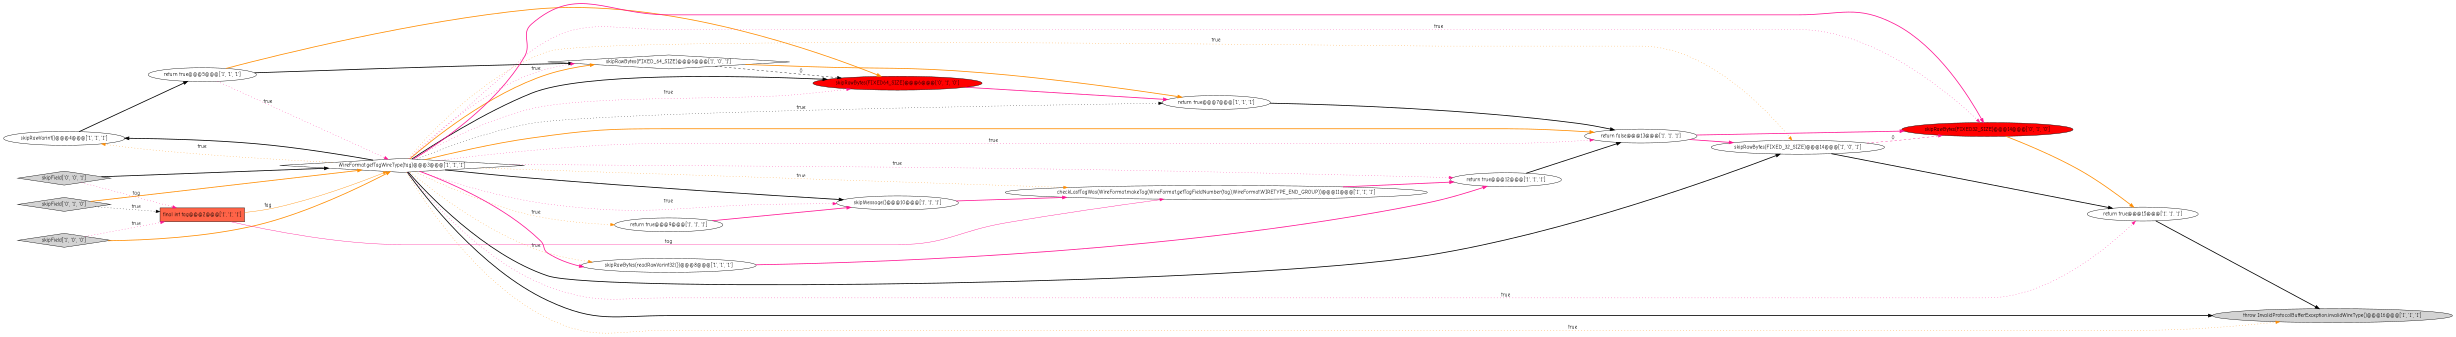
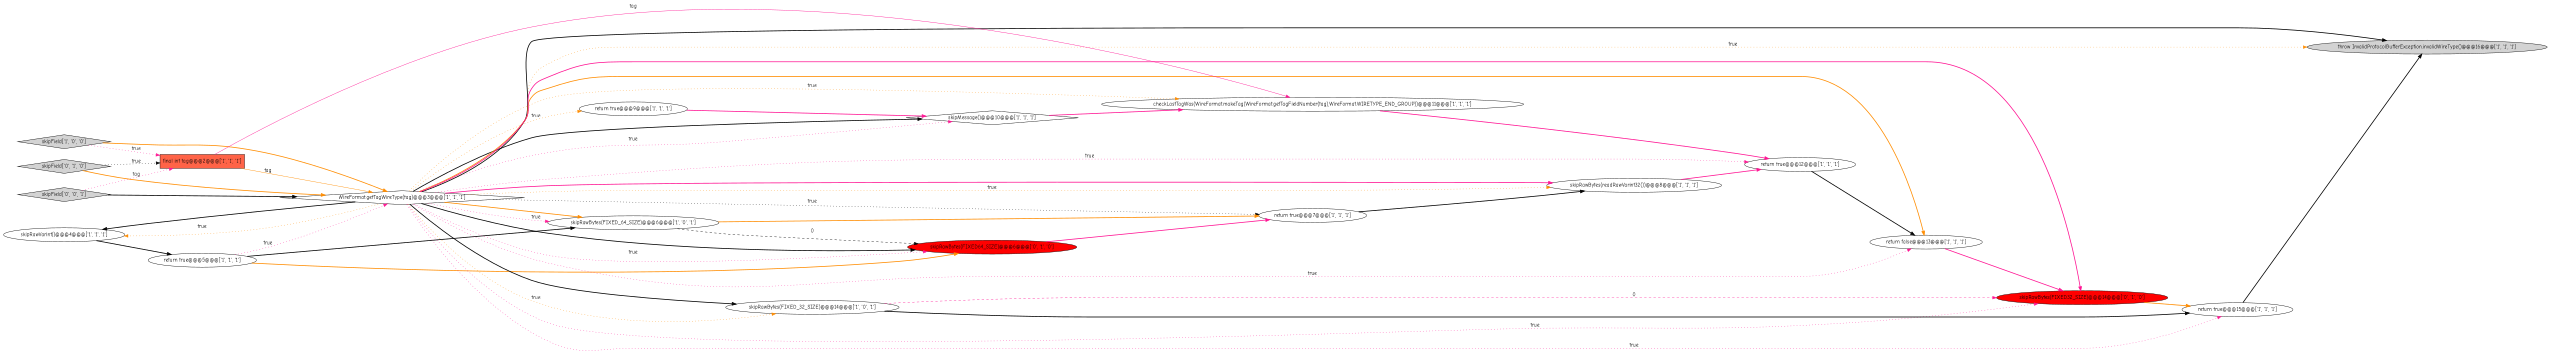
node "skipRawBytes(FIXED_64_SIZE)@@@6@@@['1', '0', '1']": shape diamond -> ellipse
edge "return true@@@7@@@['1', '1', '1']" -> "return false@@@13@@@['1', '1', '1']": now "return true@@@7@@@['1', '1', '1']" -> "skipRawBytes(readRawVarint32())@@@8@@@['1', '1', '1']"
edge "return false@@@13@@@['1', '1', '1']" -> "skipRawBytes(FIXED_32_SIZE)@@@14@@@['1', '0', '1']": removed
node "skipMessage()@@@10@@@['1', '1', '1']": shape ellipse -> diamond
